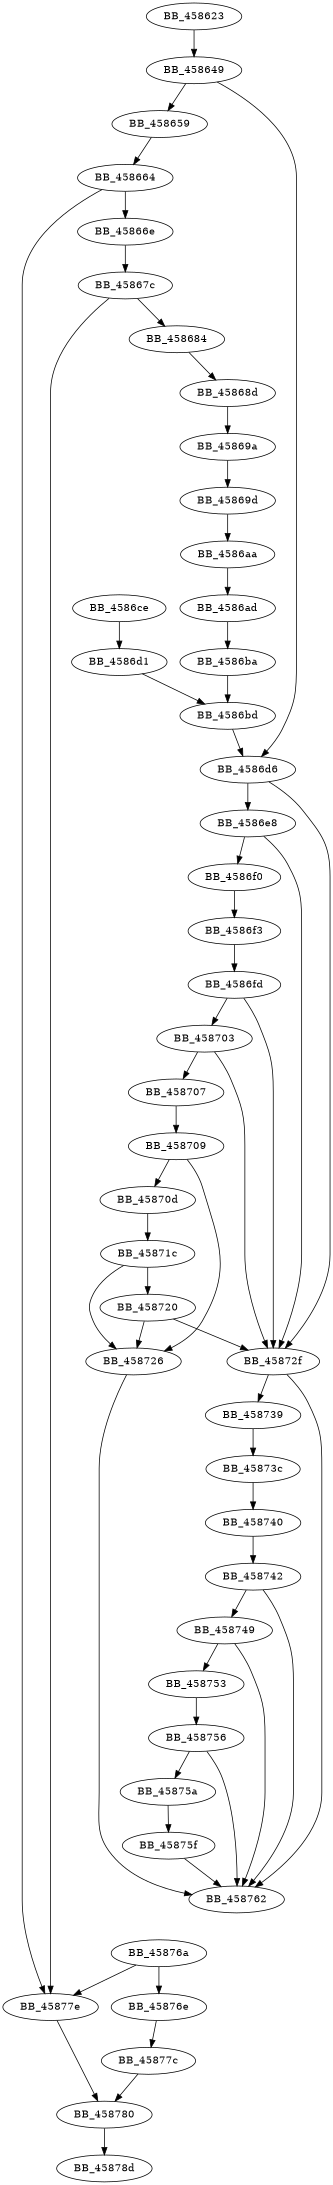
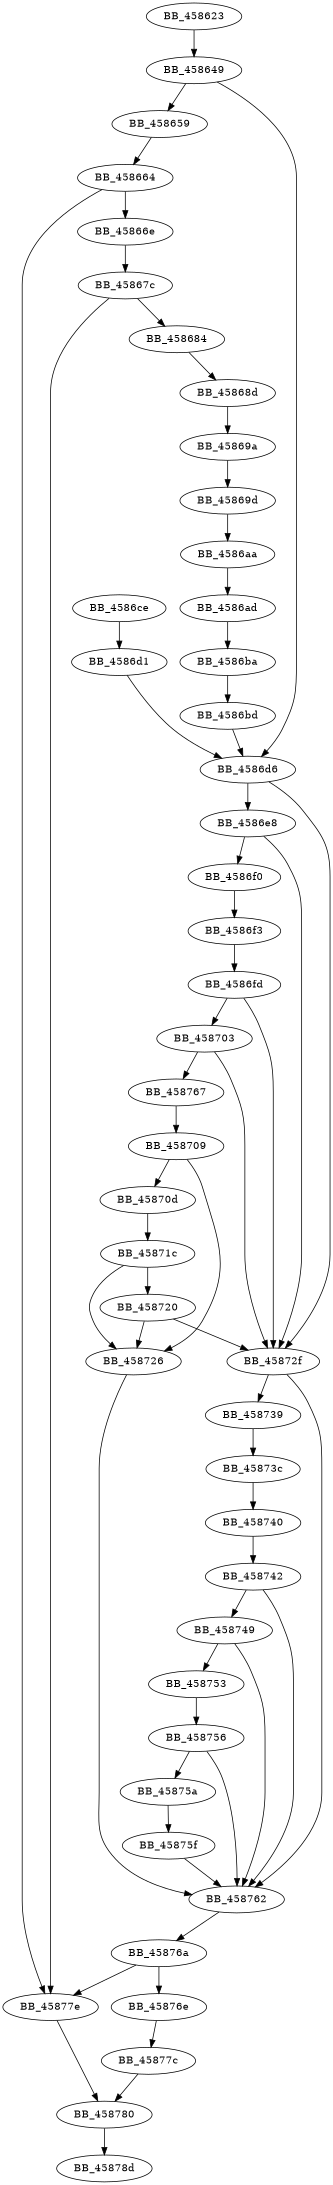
edge "BB_4586d1" -> "BB_4586bd": now "BB_4586d1" -> "BB_4586d6"
node "BB_458707": label "BB_458707" -> "BB_458767"
edge "BB_458762" -> "BB_45876a": added
